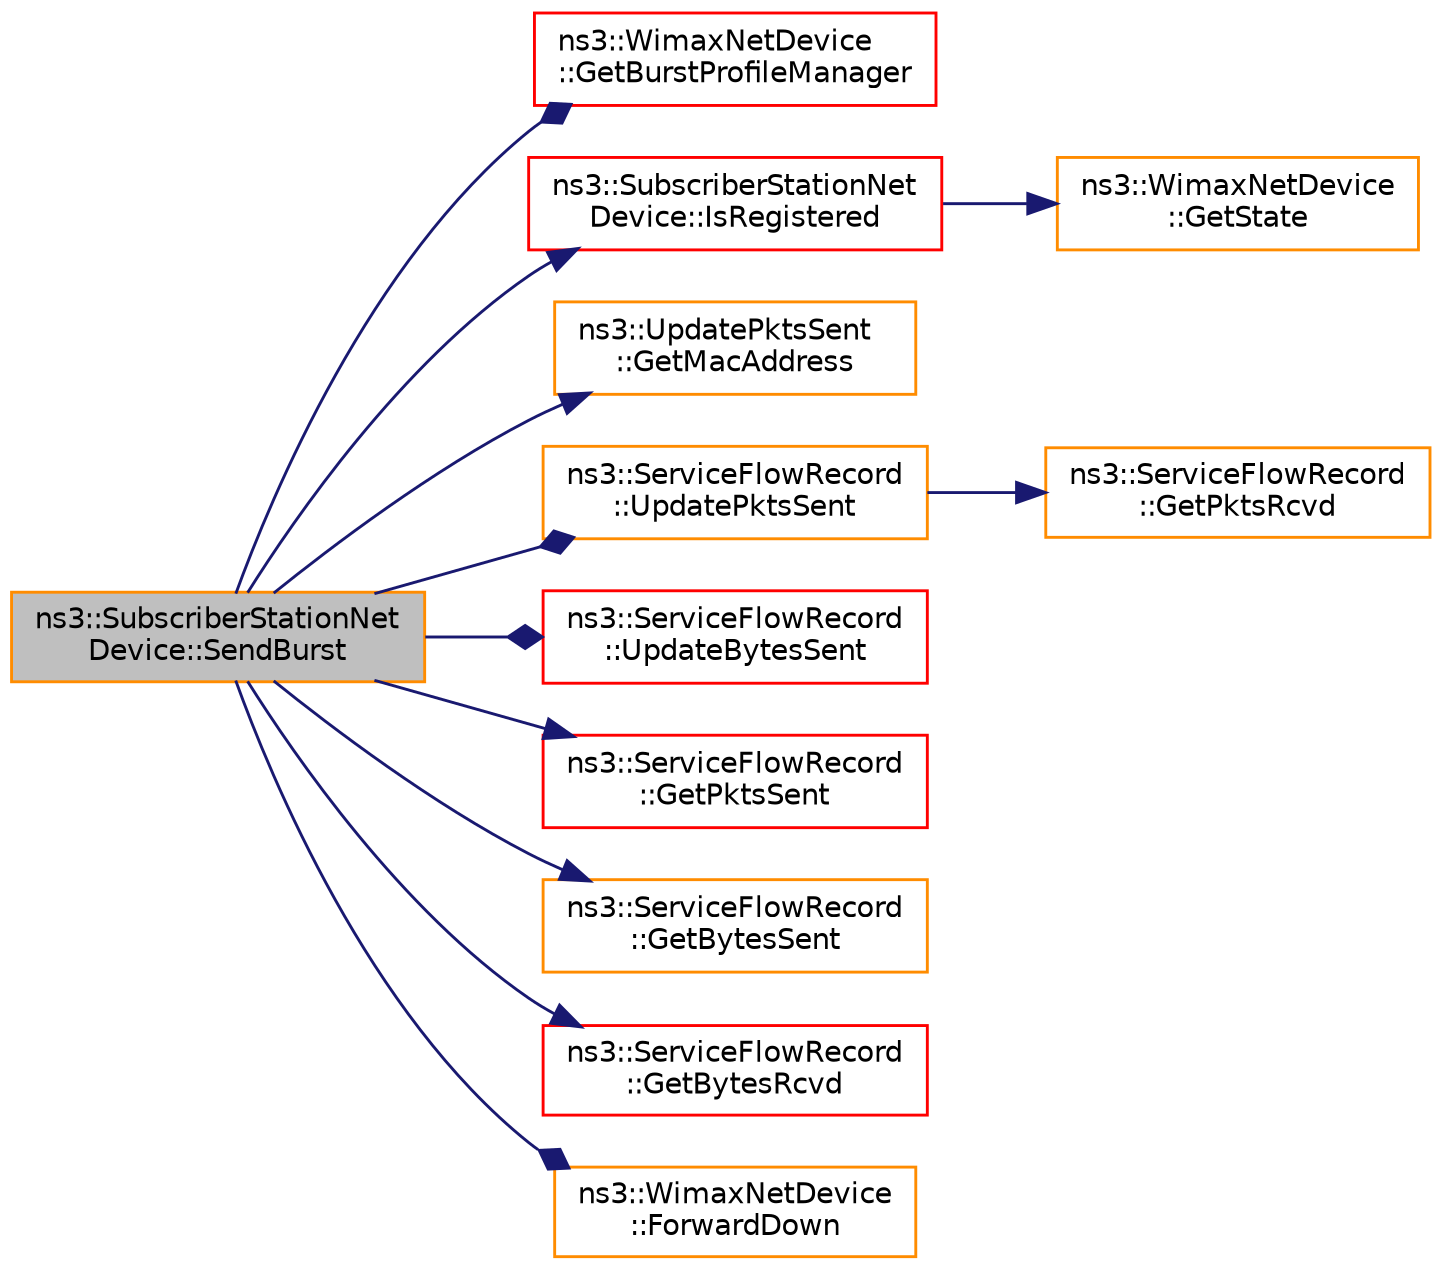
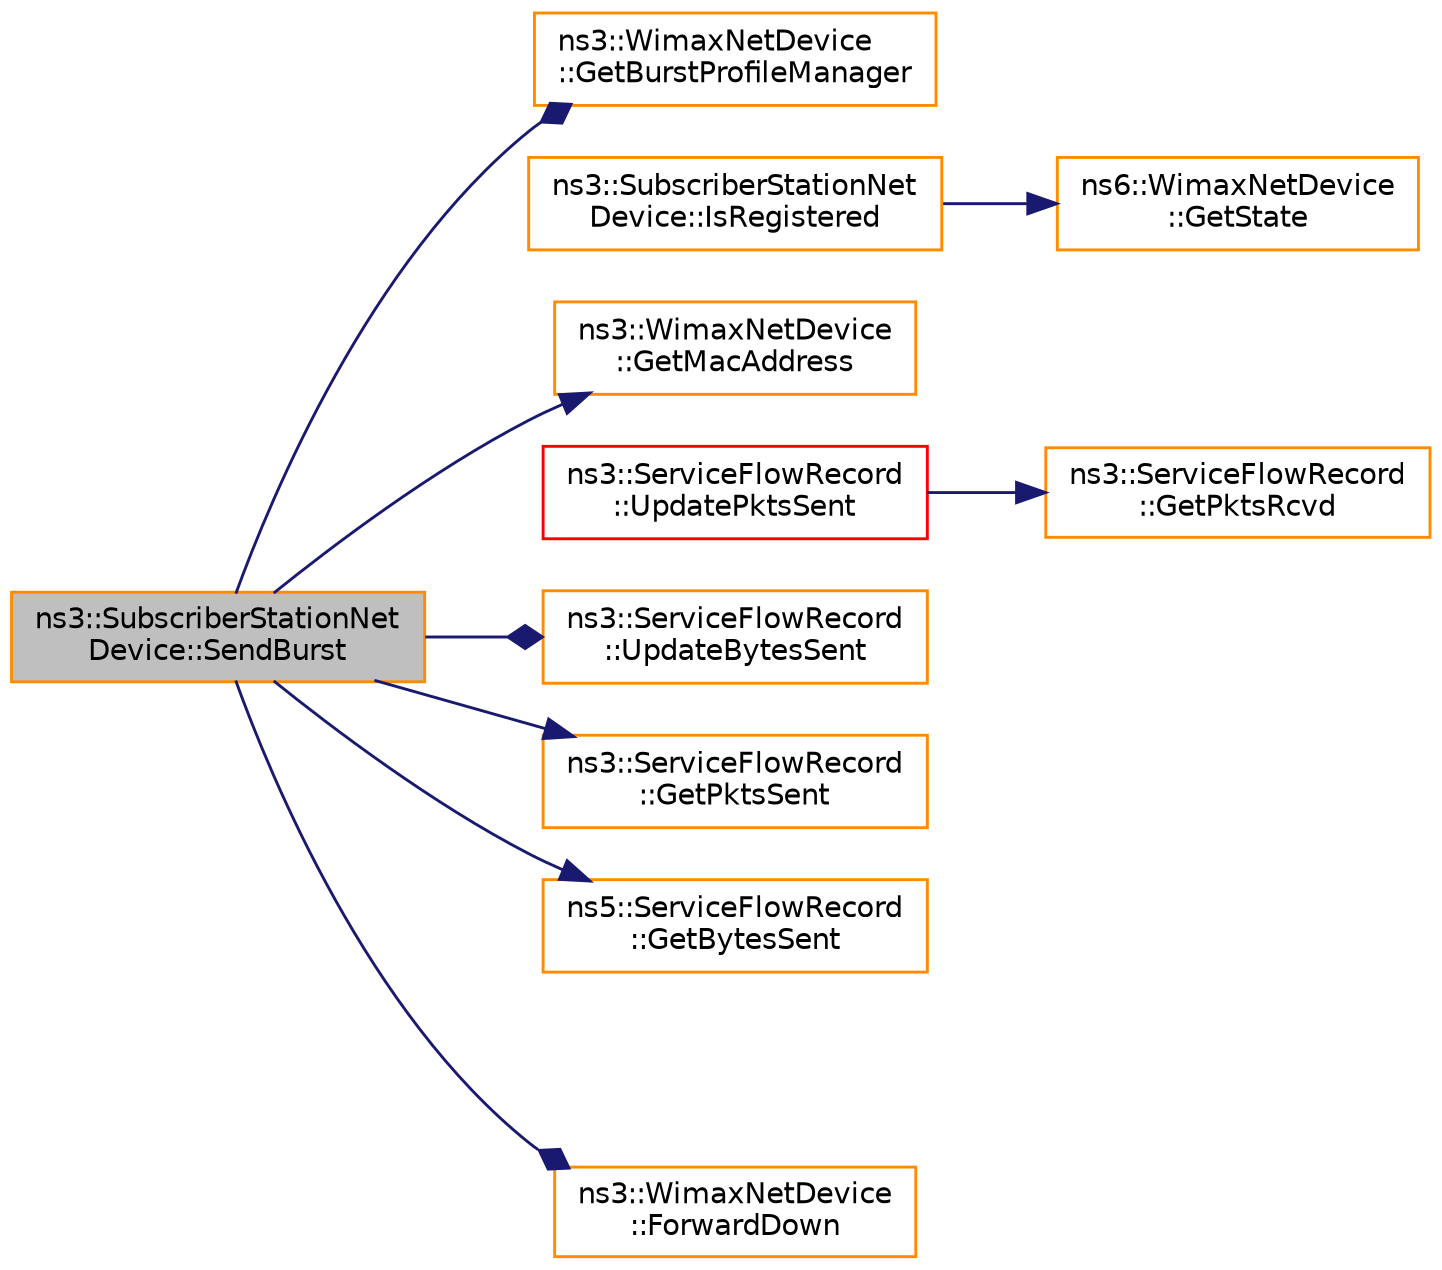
node "ns3::WimaxNetDevice ::GetBurstProfileManager": color red -> darkorange
node "ns3::SubscriberStationNet Device::IsRegistered": color red -> darkorange
node "ns3::WimaxNetDevice ::GetState": label "ns3::WimaxNetDevice ::GetState" -> "ns6::WimaxNetDevice ::GetState"
node "ns3::UpdatePktsSent ::GetMacAddress": label "ns3::UpdatePktsSent ::GetMacAddress" -> "ns3::WimaxNetDevice ::GetMacAddress"
edge "ns3::SubscriberStationNet Device::SendBurst" -> "ns3::SubscriberStationNet Device::IsRegistered": removed
node "ns3::ServiceFlowRecord ::UpdatePktsSent": color darkorange -> red
edge "ns3::SubscriberStationNet Device::SendBurst" -> "ns3::ServiceFlowRecord ::UpdatePktsSent": removed
node "ns3::ServiceFlowRecord ::UpdateBytesSent": color red -> darkorange
node "ns3::ServiceFlowRecord ::GetPktsSent": color red -> darkorange
node "ns3::ServiceFlowRecord ::GetBytesSent": label "ns3::ServiceFlowRecord ::GetBytesSent" -> "ns5::ServiceFlowRecord ::GetBytesSent"
node "ns3::ServiceFlowRecord ::GetBytesRcvd": removed
